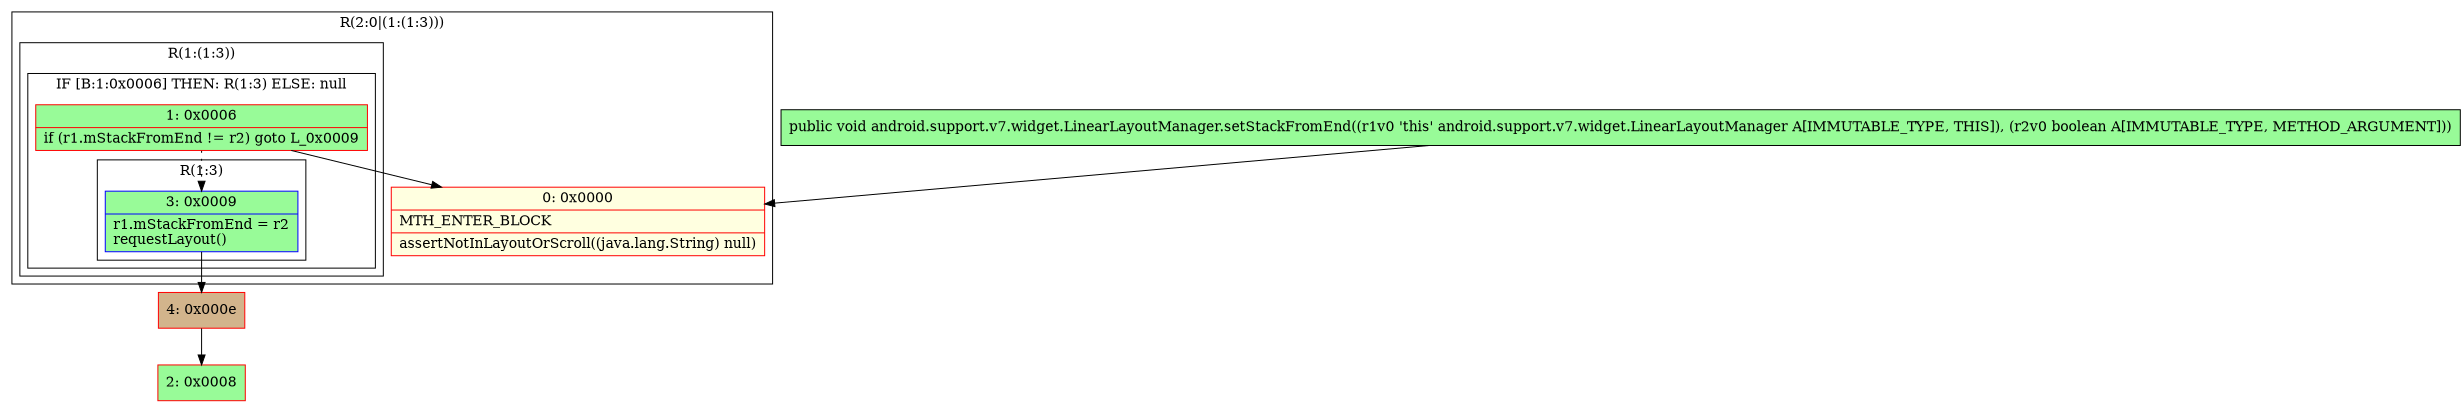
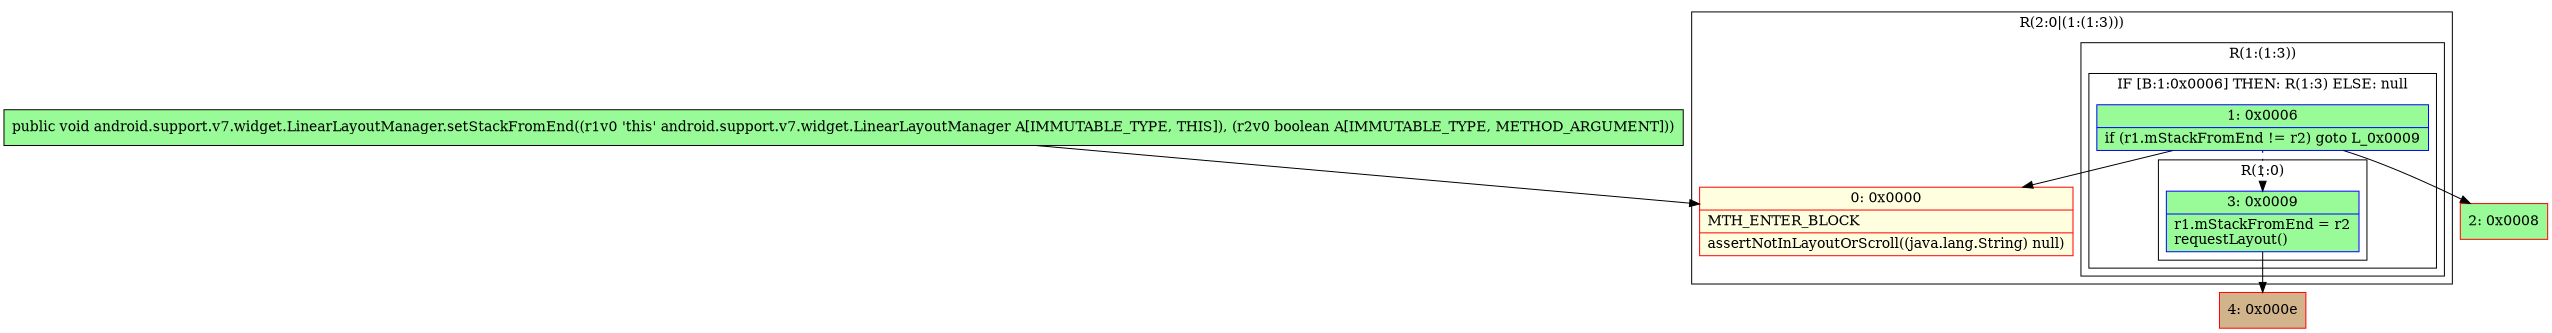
node "1: 0x0006": color red -> blue
cluster "R(1:3)": label "R(1:3)" -> "R(1:0)"
edge "4: 0x000e" -> "2: 0x0008": now "1: 0x0006" -> "2: 0x0008"
